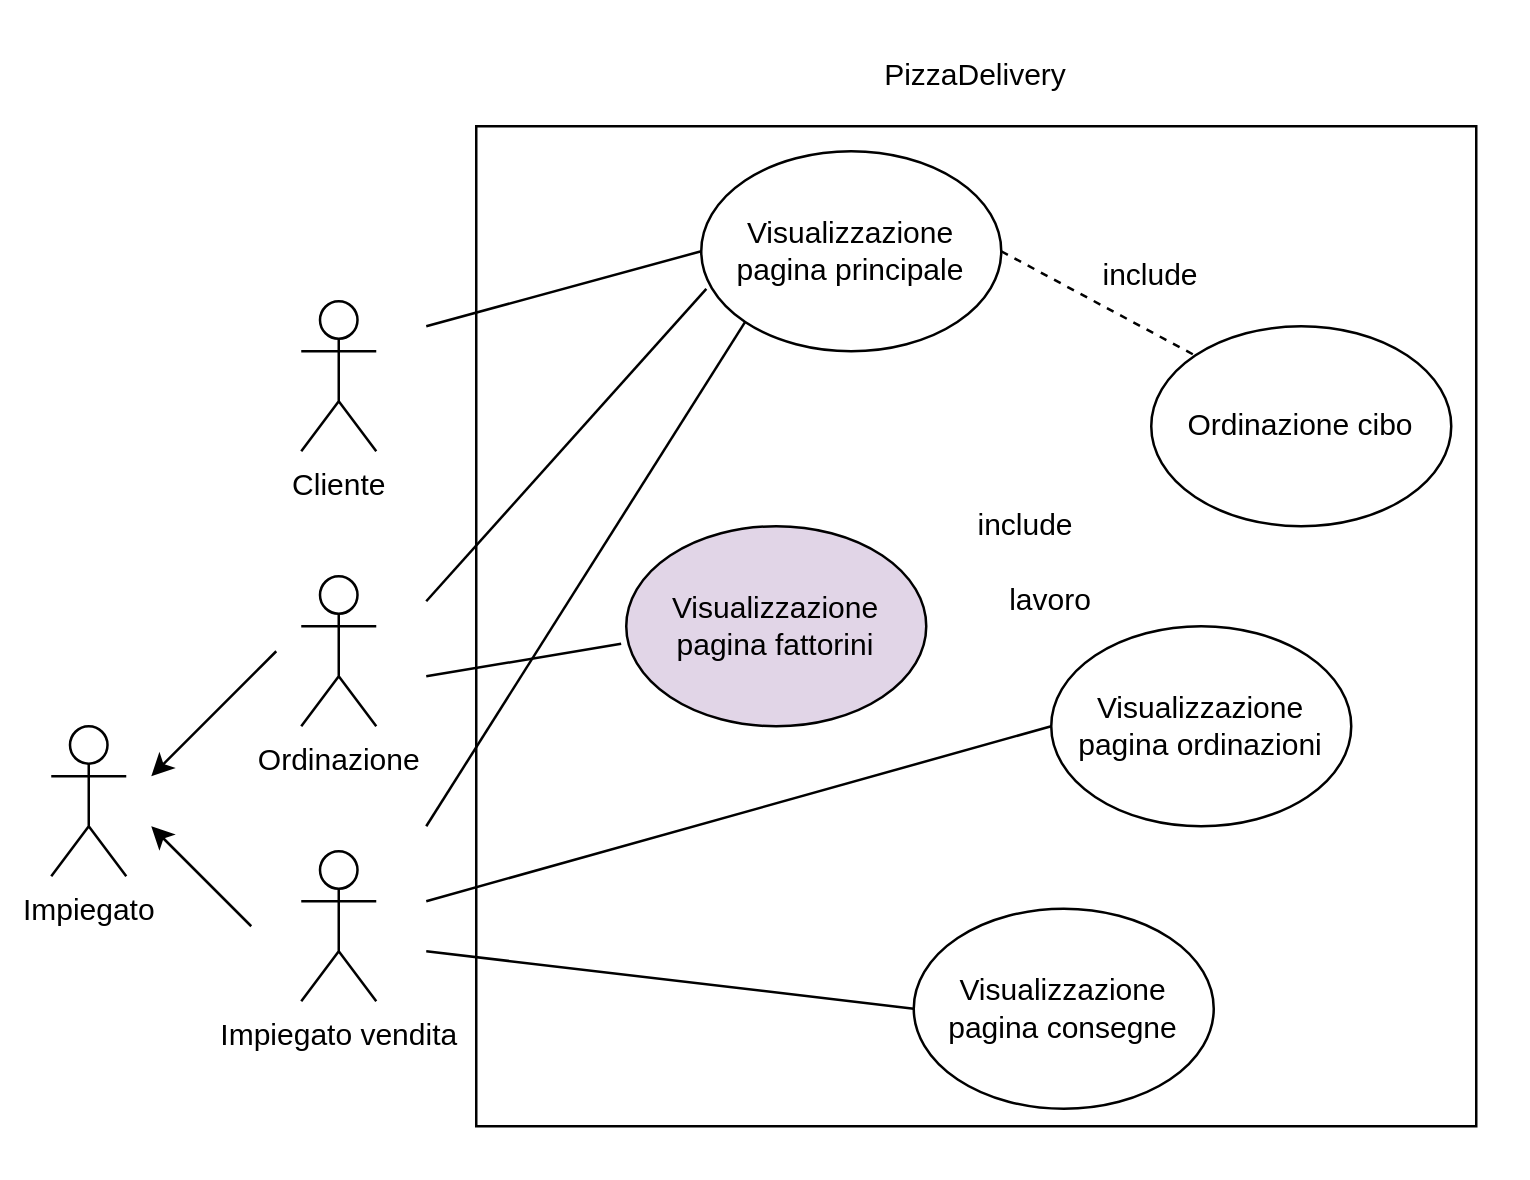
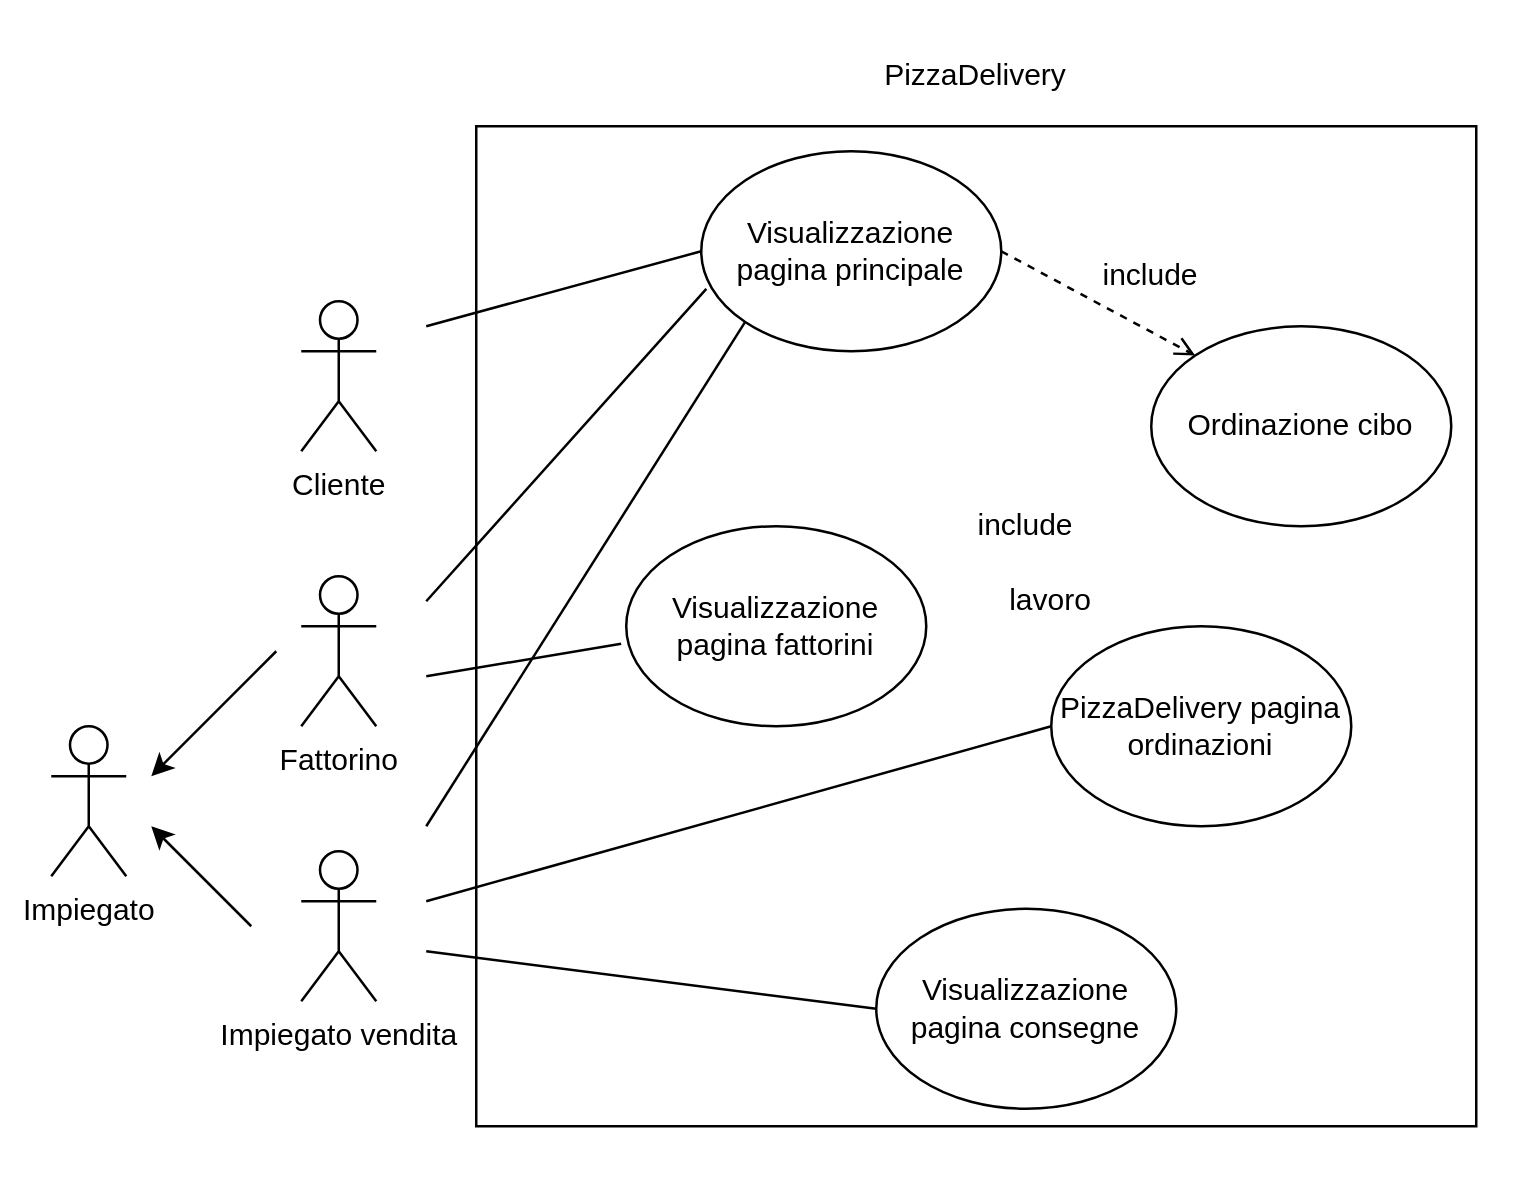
edge "Visualizzazione pagina principale" -- "Ordinazione cibo": arrowhead none -> open
node "Visualizzazione pagina fattorini": fillcolor #e1d5e7 -> #ffffff
node "Visualizzazione pagina ordinazioni": label "Visualizzazione pagina ordinazioni" -> "PizzaDelivery pagina ordinazioni"
node "Ordinazione": label "Ordinazione" -> "Fattorino"
node "Visualizzazione pagina consegne": moved (1064, 1009) -> (1026, 1009)
